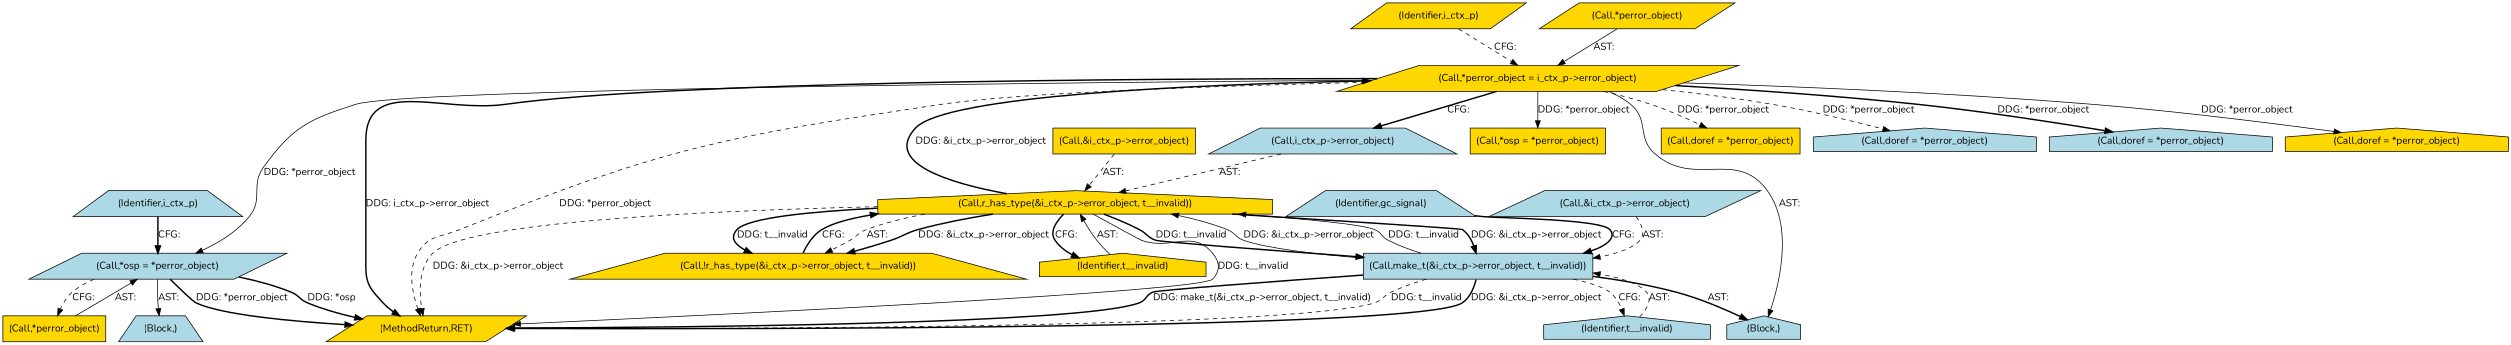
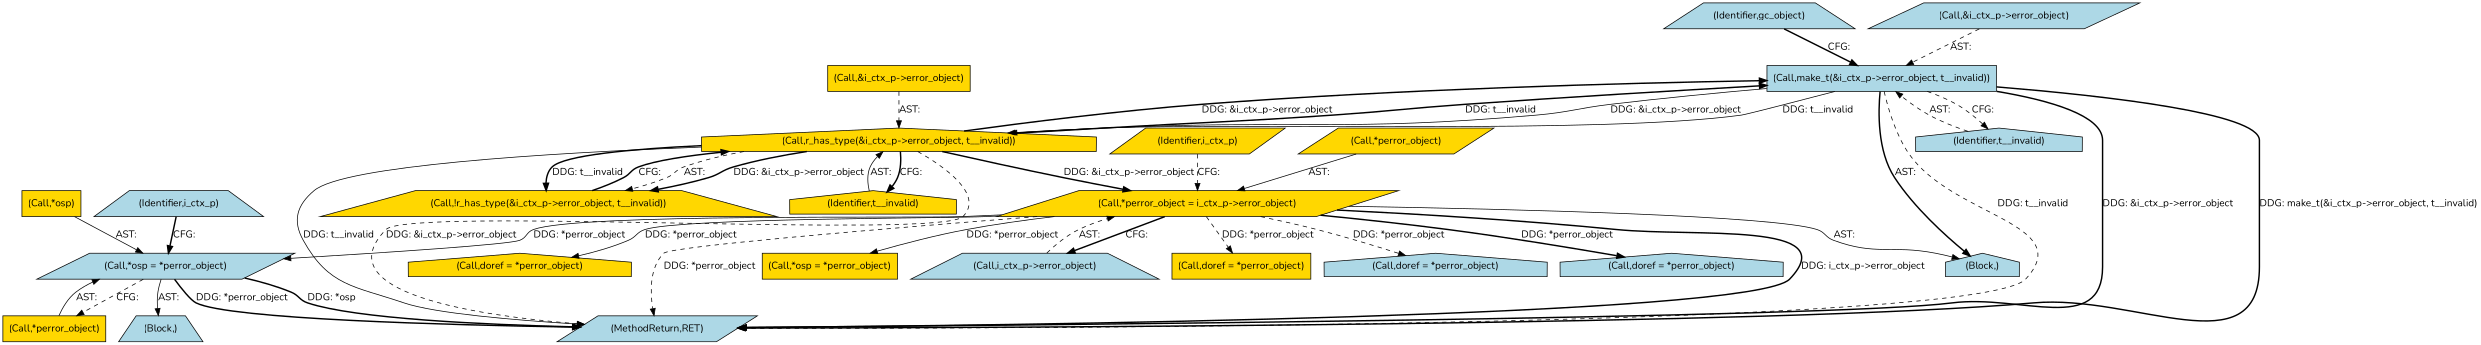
edge "(Call,i_ctx_p->error_object)" -> "(Call,r_has_type(&i_ctx_p->error_object, t__invalid))": now "(Call,i_ctx_p->error_object)" -> "(Call,*perror_object = i_ctx_p->error_object)"
node "(Call,*osp)": added
node "(Identifier,gc_signal)": label "(Identifier,gc_signal)" -> "(Identifier,gc_object)"
node "(MethodReturn,RET)": fillcolor gold -> lightblue
